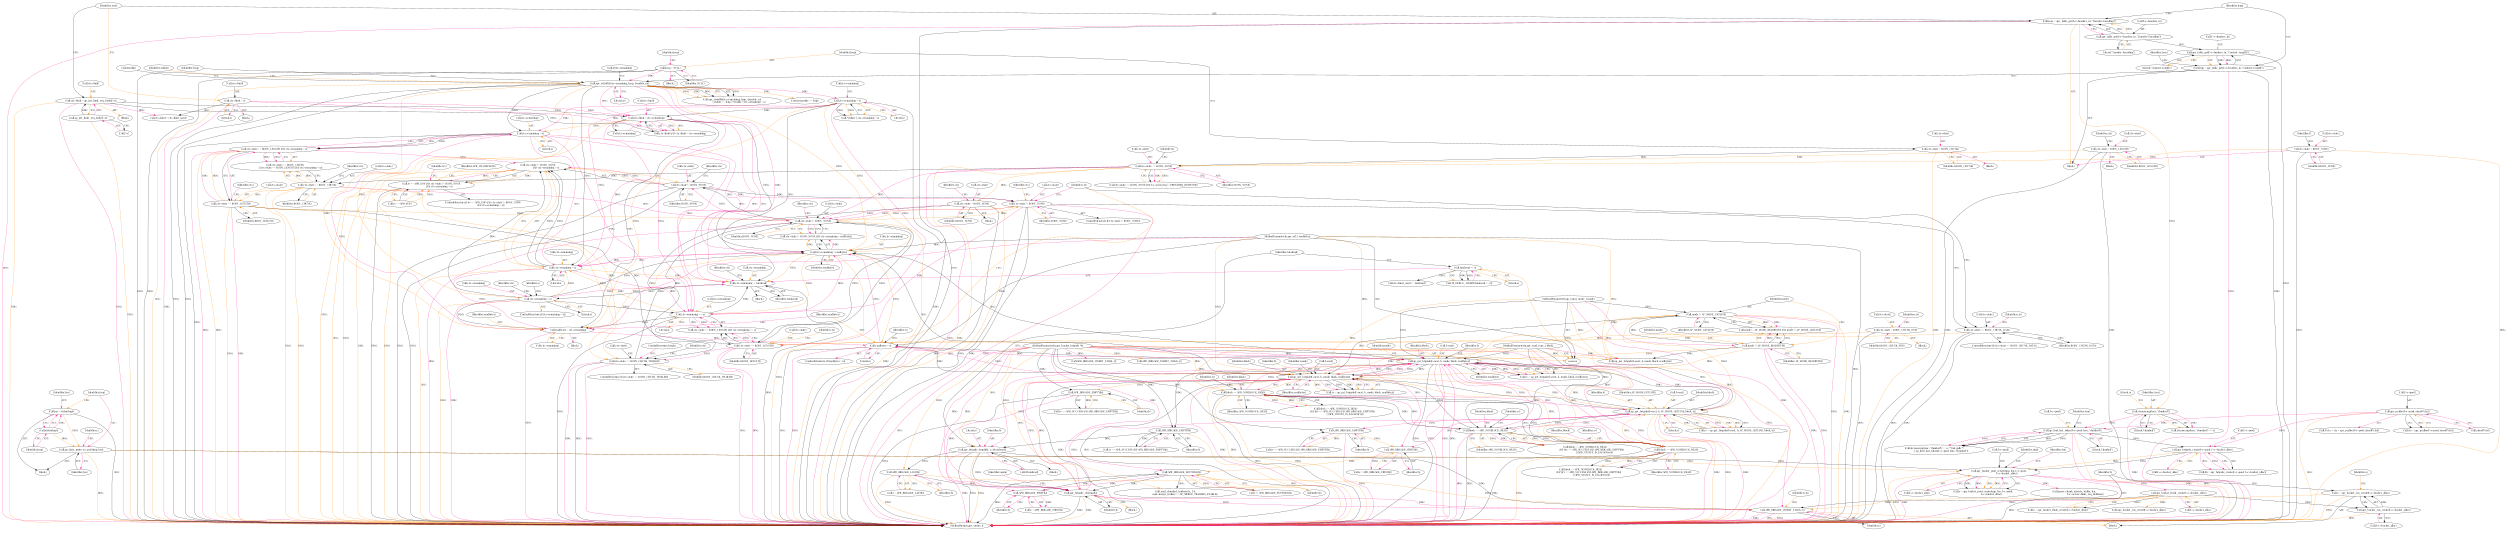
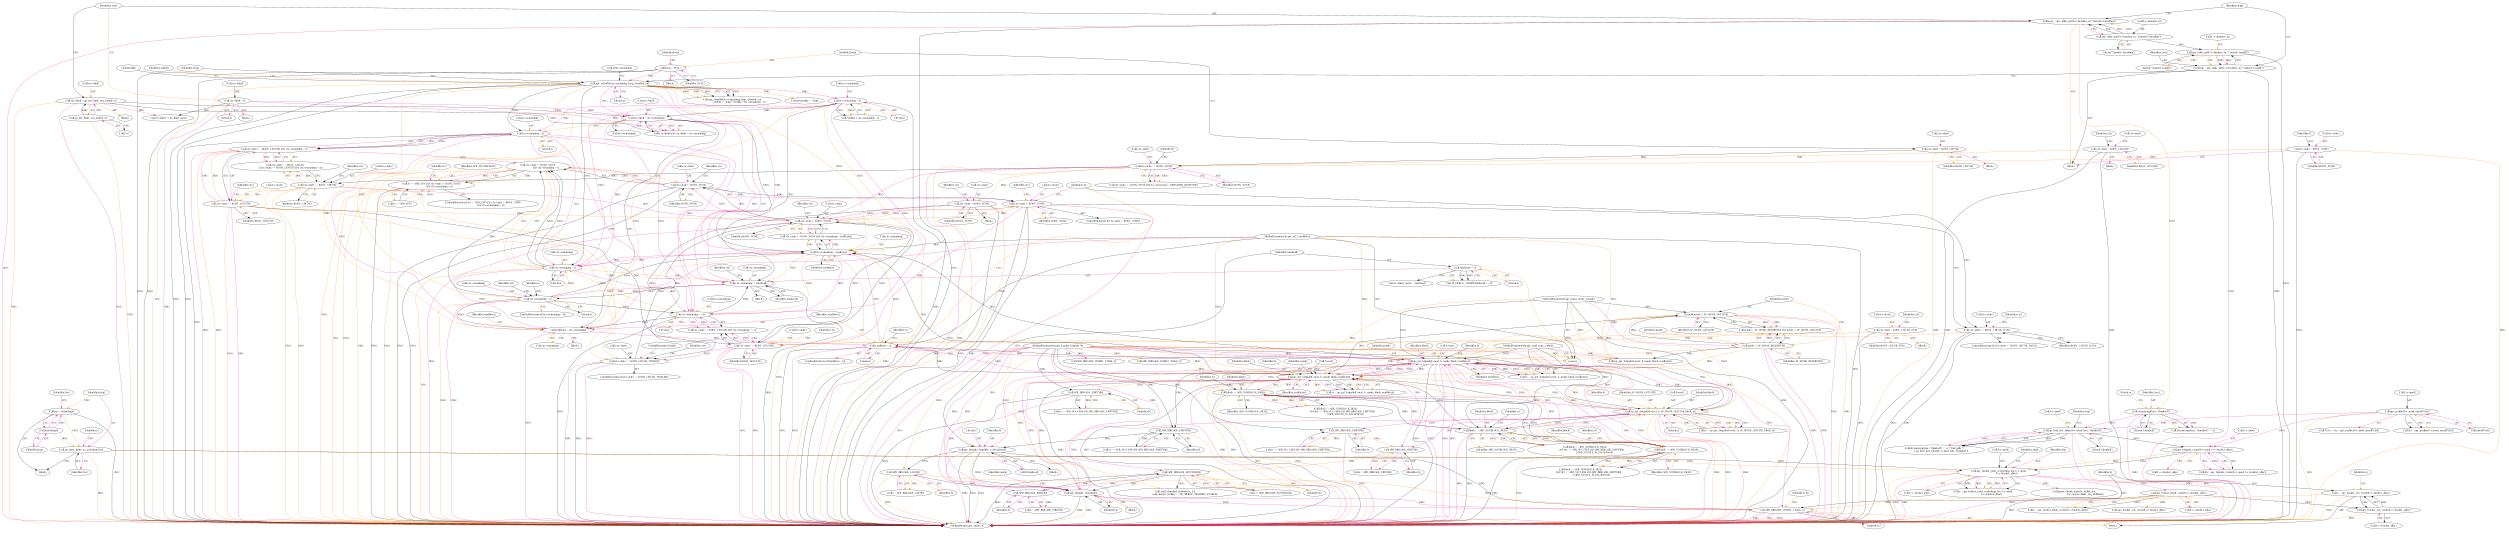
node "(Call,mode != AP_MODE_GETLINE)": label "(Call,mode != AP_MODE_GETLINE)" -> "(Length,mode != AP_MODE_GETLINE)"
node "(Identifier,BODY_CHUNK_TRAILER)": removed
edge "(MethodParameterIn,ap_input_mode_t mode)" -> "(MethodReturn,apr_status_t)": color deeppink -> black
